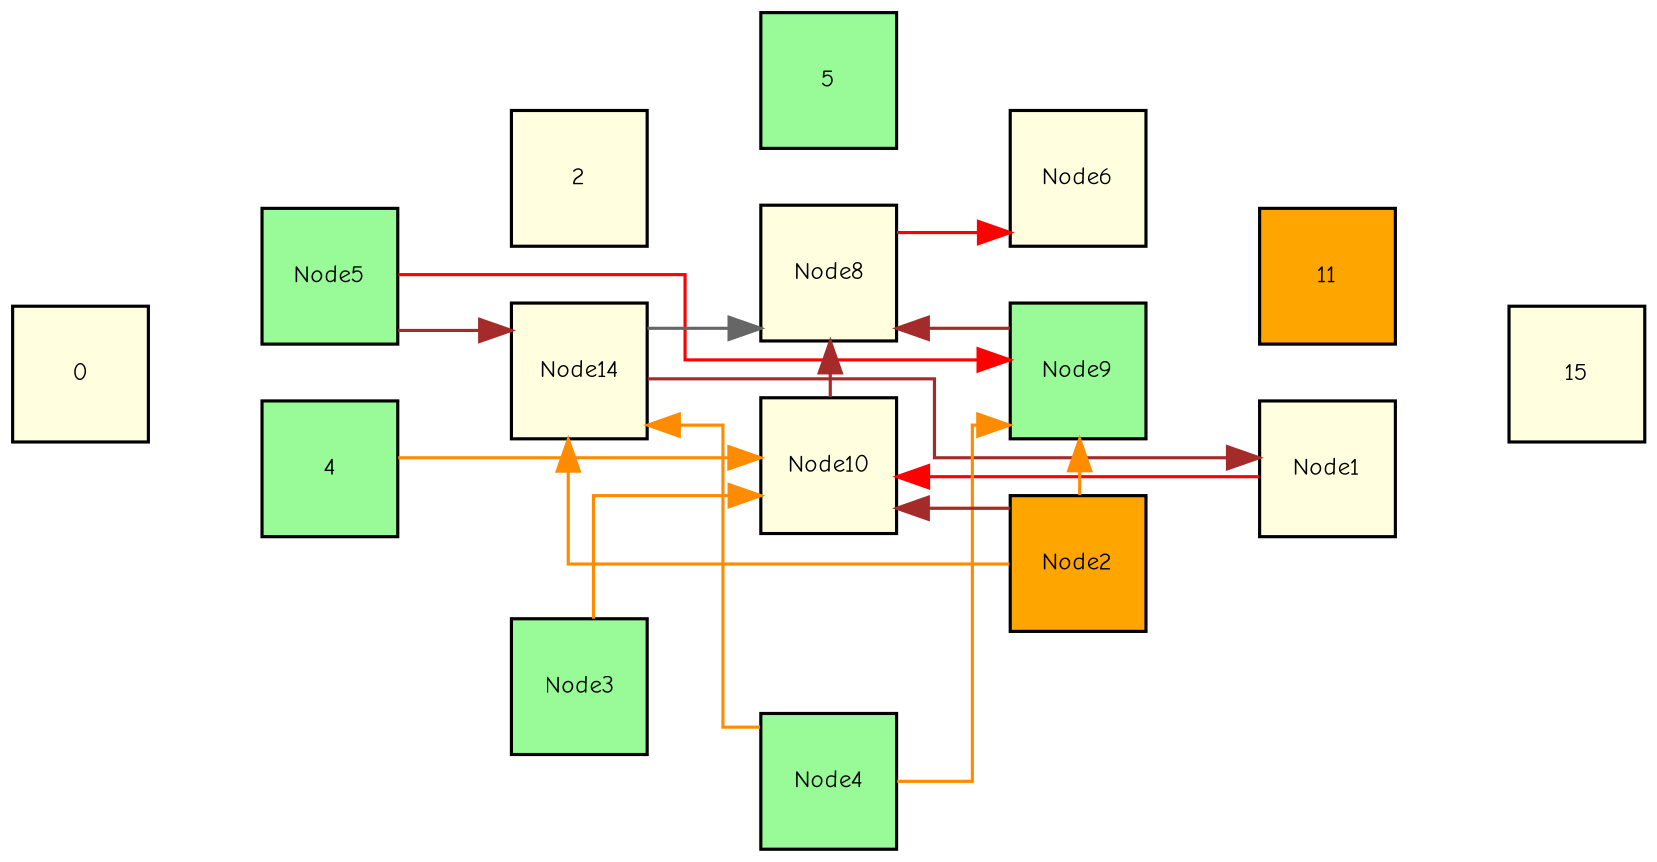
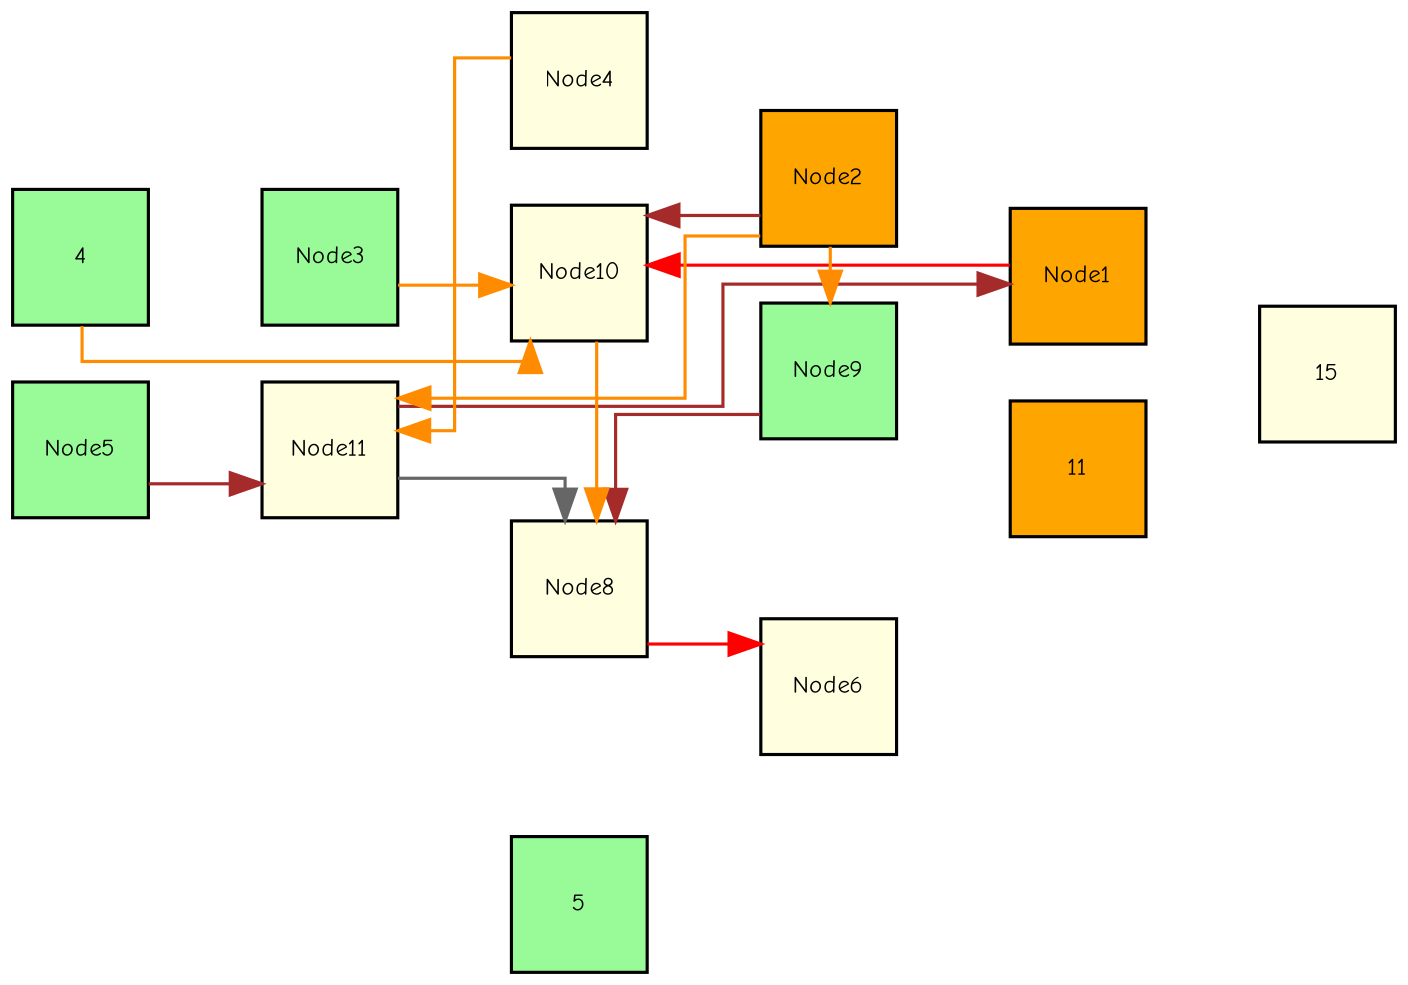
node "2": removed
edge "Node5" -> "Node9": removed
node "Node14": label "Node14" -> "Node11"
node "0": removed
edge "Node10" -> "Node8": color brown -> darkorange
node "Node1": fillcolor lightyellow -> orange
edge "Node4" -> "Node9": removed
node "Node4": fillcolor palegreen -> lightyellow
